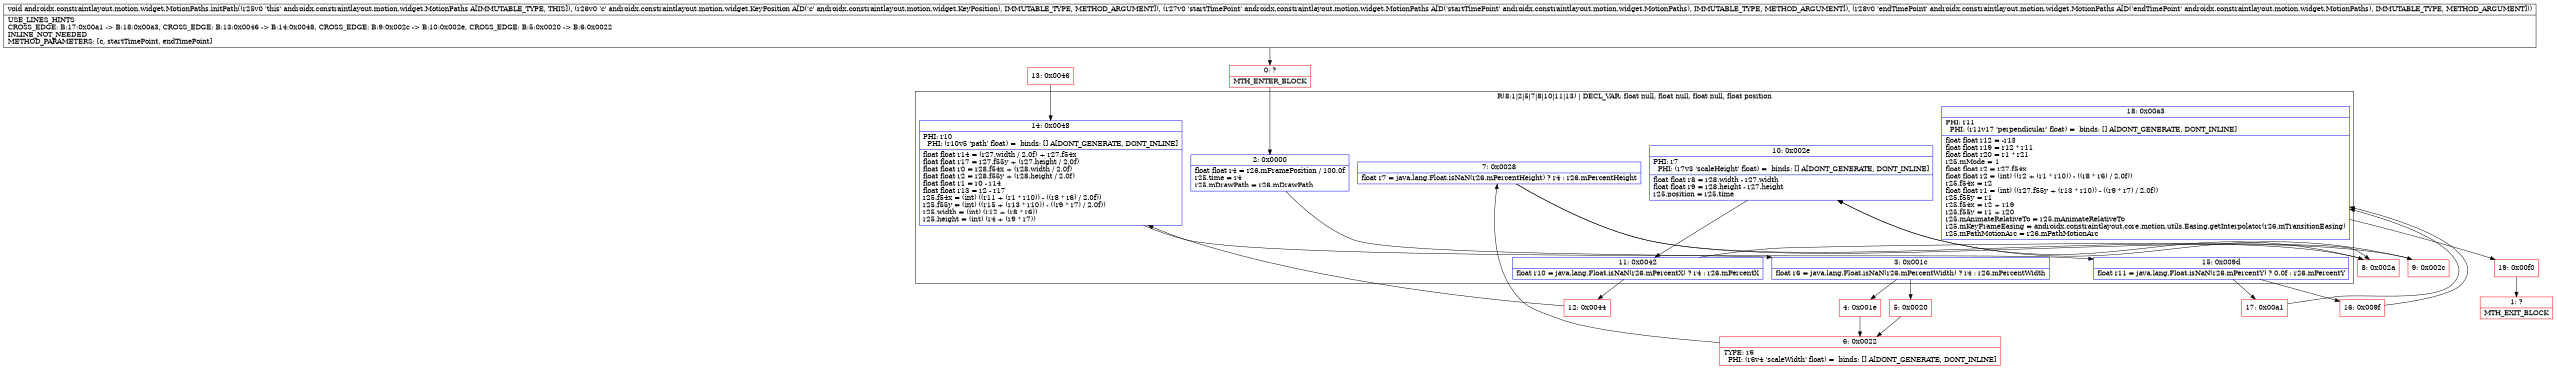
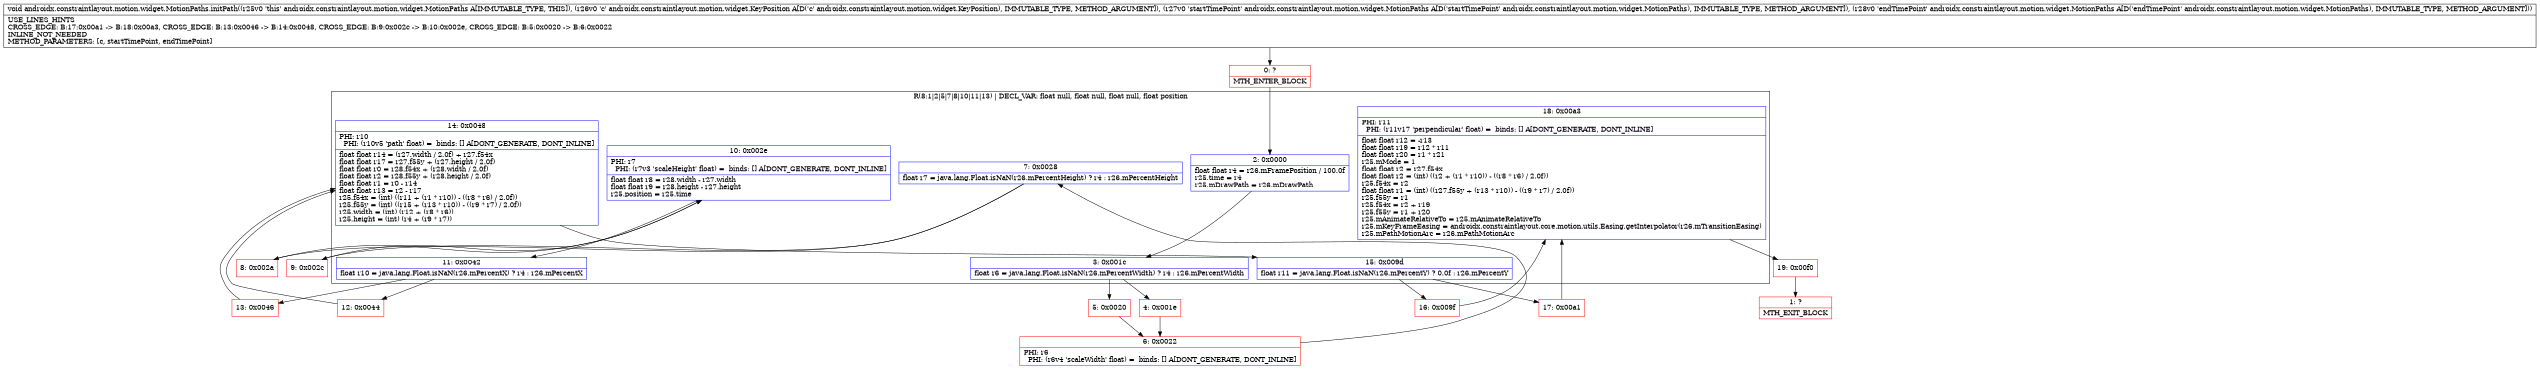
edge "11: 0x0042" -> "8: 0x002a": now "11: 0x0042" -> "13: 0x0046"
node "6: 0x0022": text "TYPE: r6" -> "PHI: r6"
